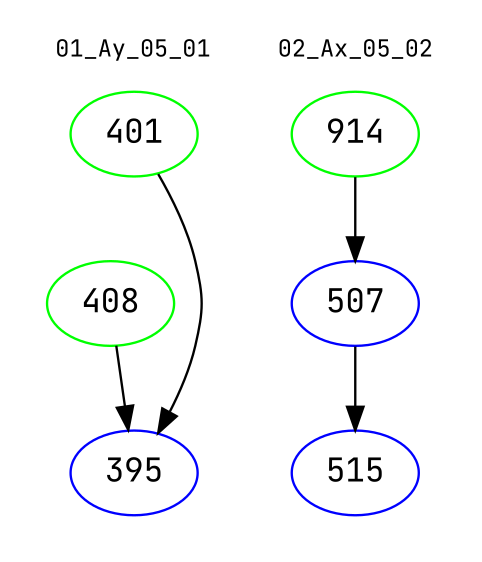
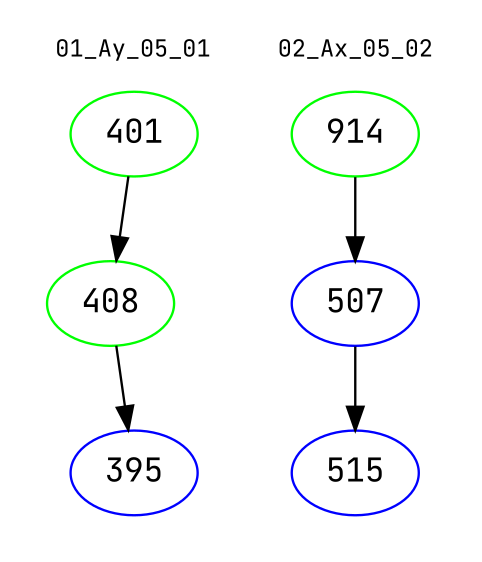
edge "401" -> "395": now "401" -> "408"
